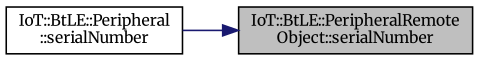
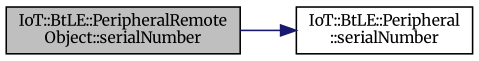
edge "IoT::BtLE::Peripheral ::serialNumber" -> "IoT::BtLE::PeripheralRemote Object::serialNumber": reversed
